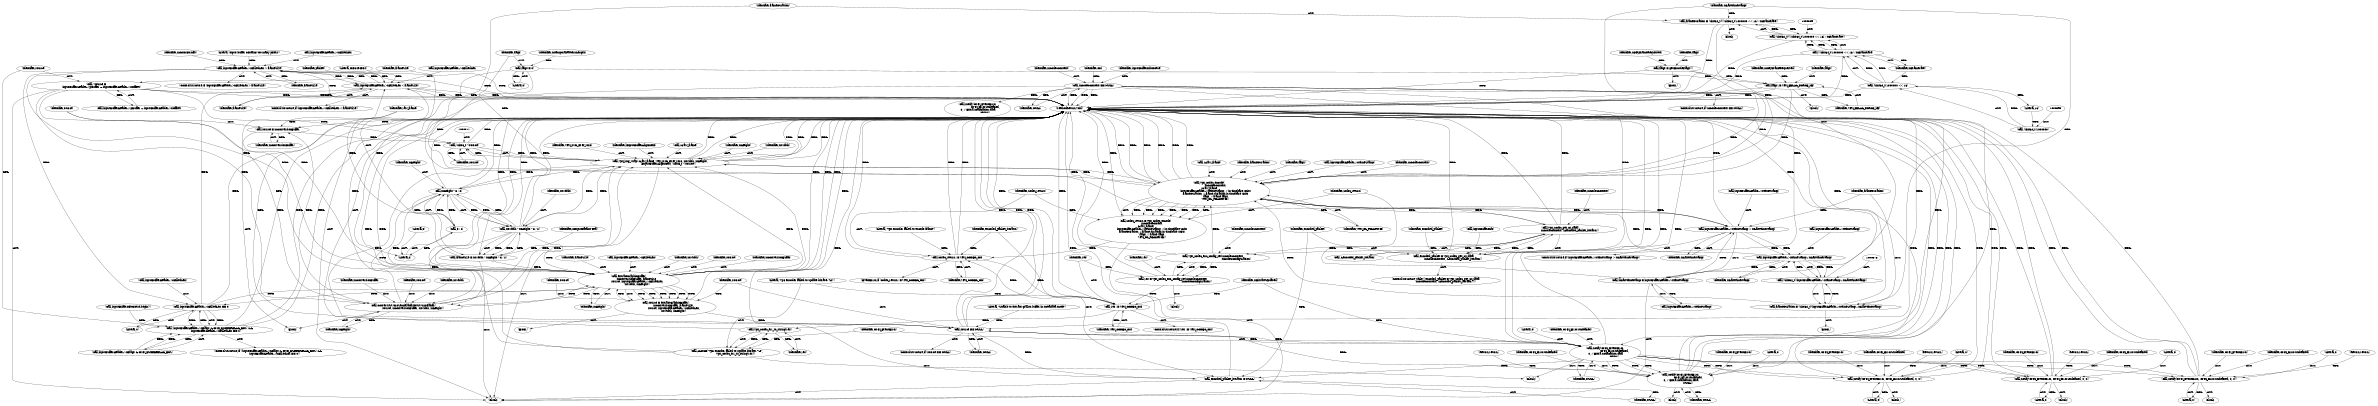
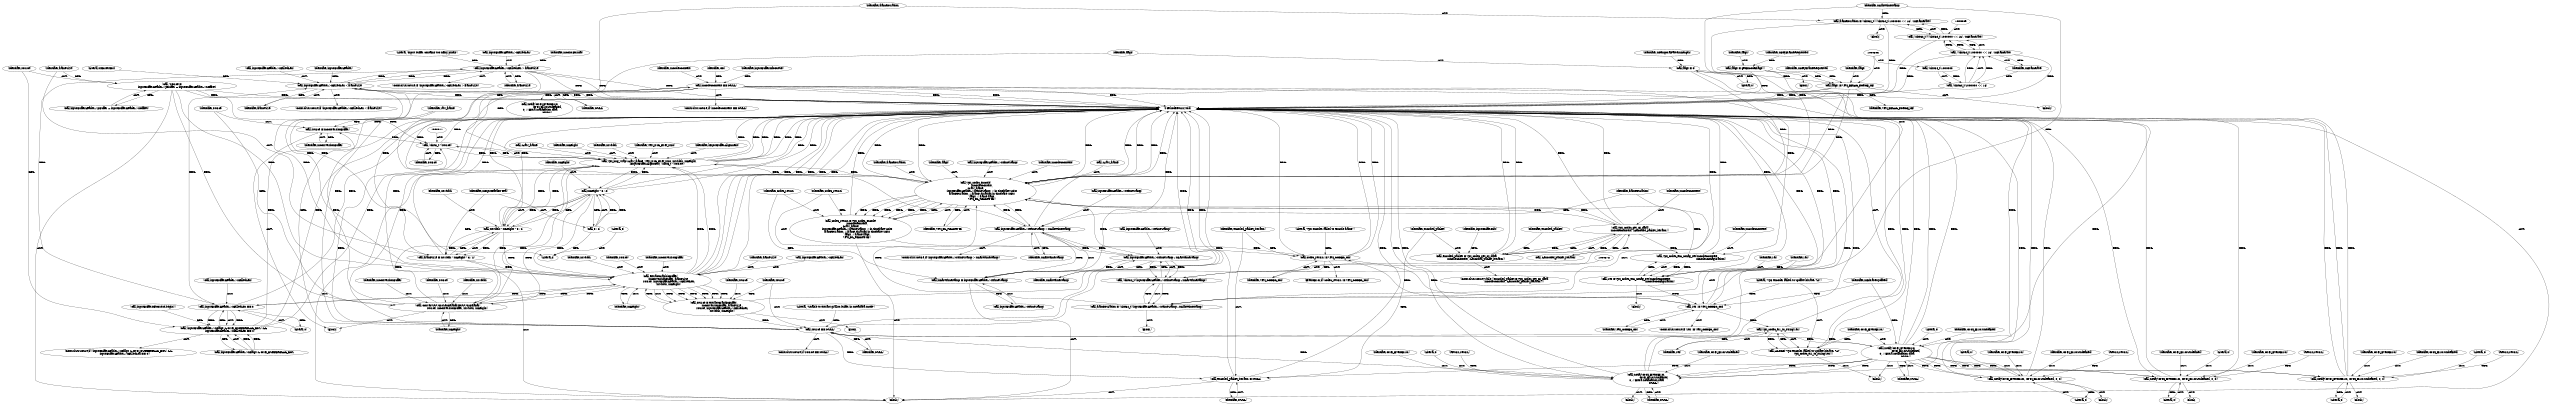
node "(Identifier,packet)": label "(Identifier,packet)" -> "(Identifier,inputBufferHeader)"
edge "(Identifier,VPX_EFLAG_FORCE_KF)" -> "(Call,flags |= VPX_EFLAG_FORCE_KF)": now "1000393" -> "(Call,flags |= VPX_EFLAG_FORCE_KF)"
node "(Literal,16)": removed
edge "(Call,mLastTimestamp = inputBufferHeader->nTimeStamp)" -> "(MethodReturn,void)": added, label "DDG:"
node "(Call,inputBufferInfo)": label "(Call,inputBufferInfo)" -> "(Identifier,inputBufferInfo)"
edge "(Literal,2)" -> "(Call,3 / 2)": now "(Identifier,mInputDataIsMeta)" -> "(Call,3 / 2)"
